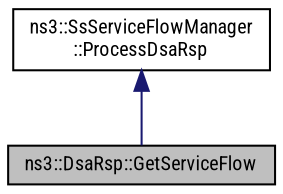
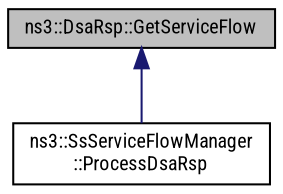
edge "ns3::DsaRsp::GetServiceFlow" -> "ns3::SsServiceFlowManager ::ProcessDsaRsp": reversed
